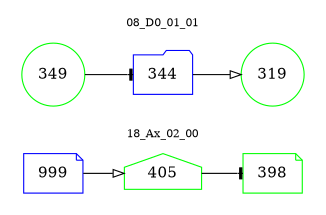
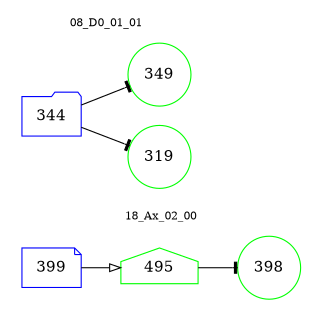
edge "349" -> "344": reversed
edge "344" -> "319": arrowhead onormal -> tee
node "999": label "999" -> "399"
node "405": label "405" -> "495"
node "398": shape note -> circle
